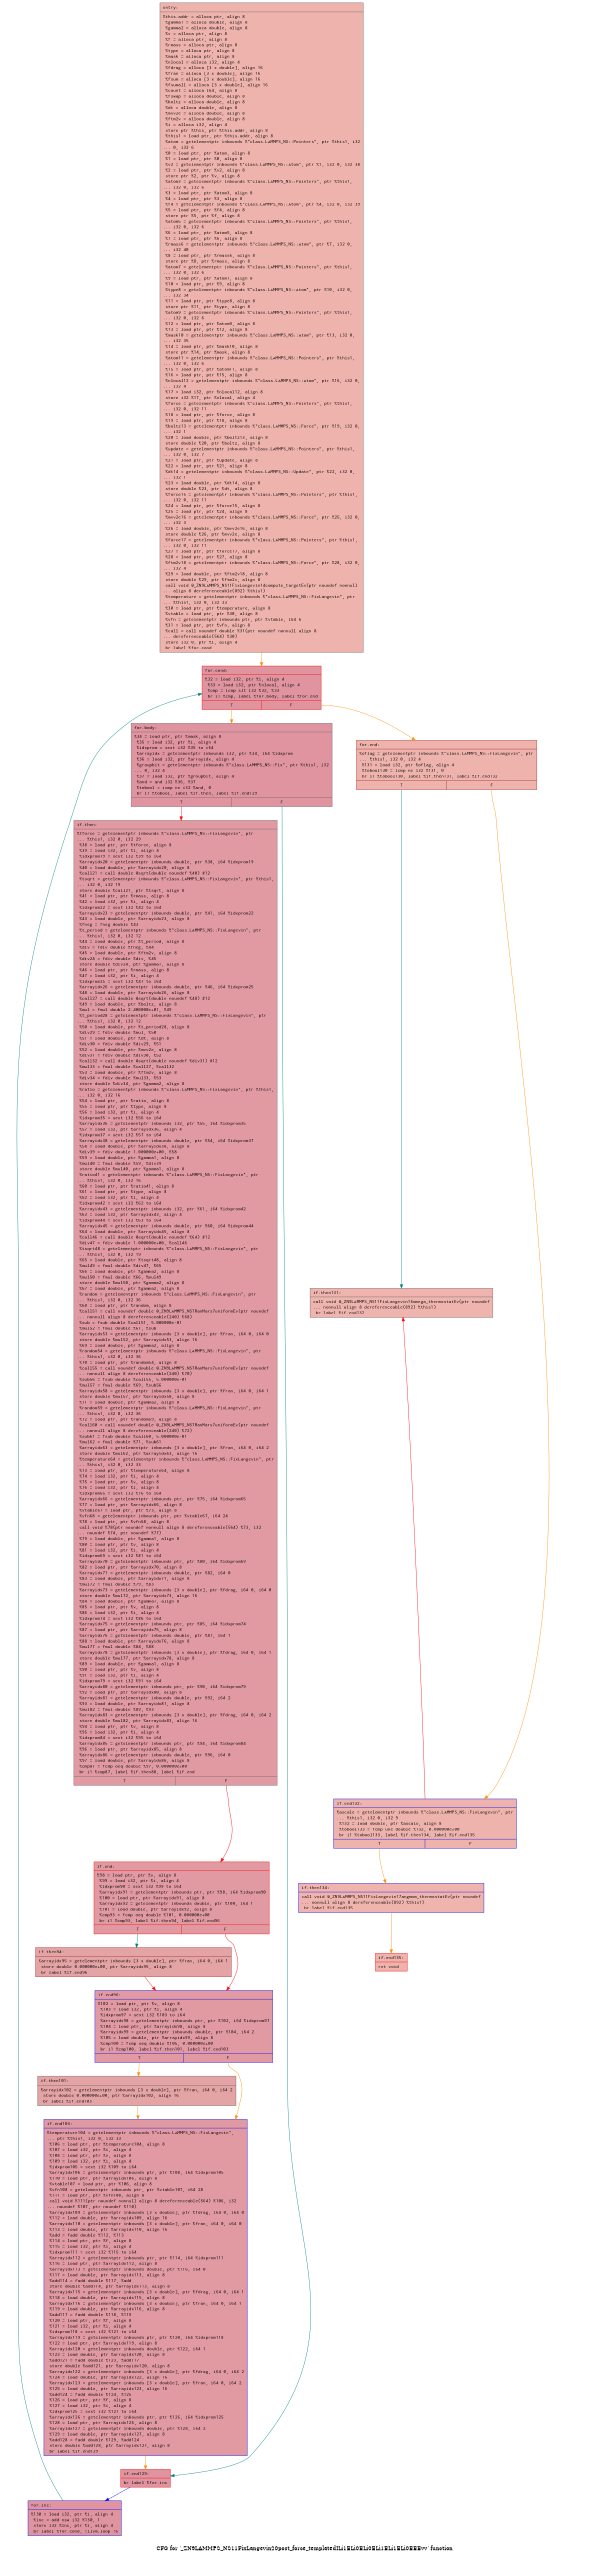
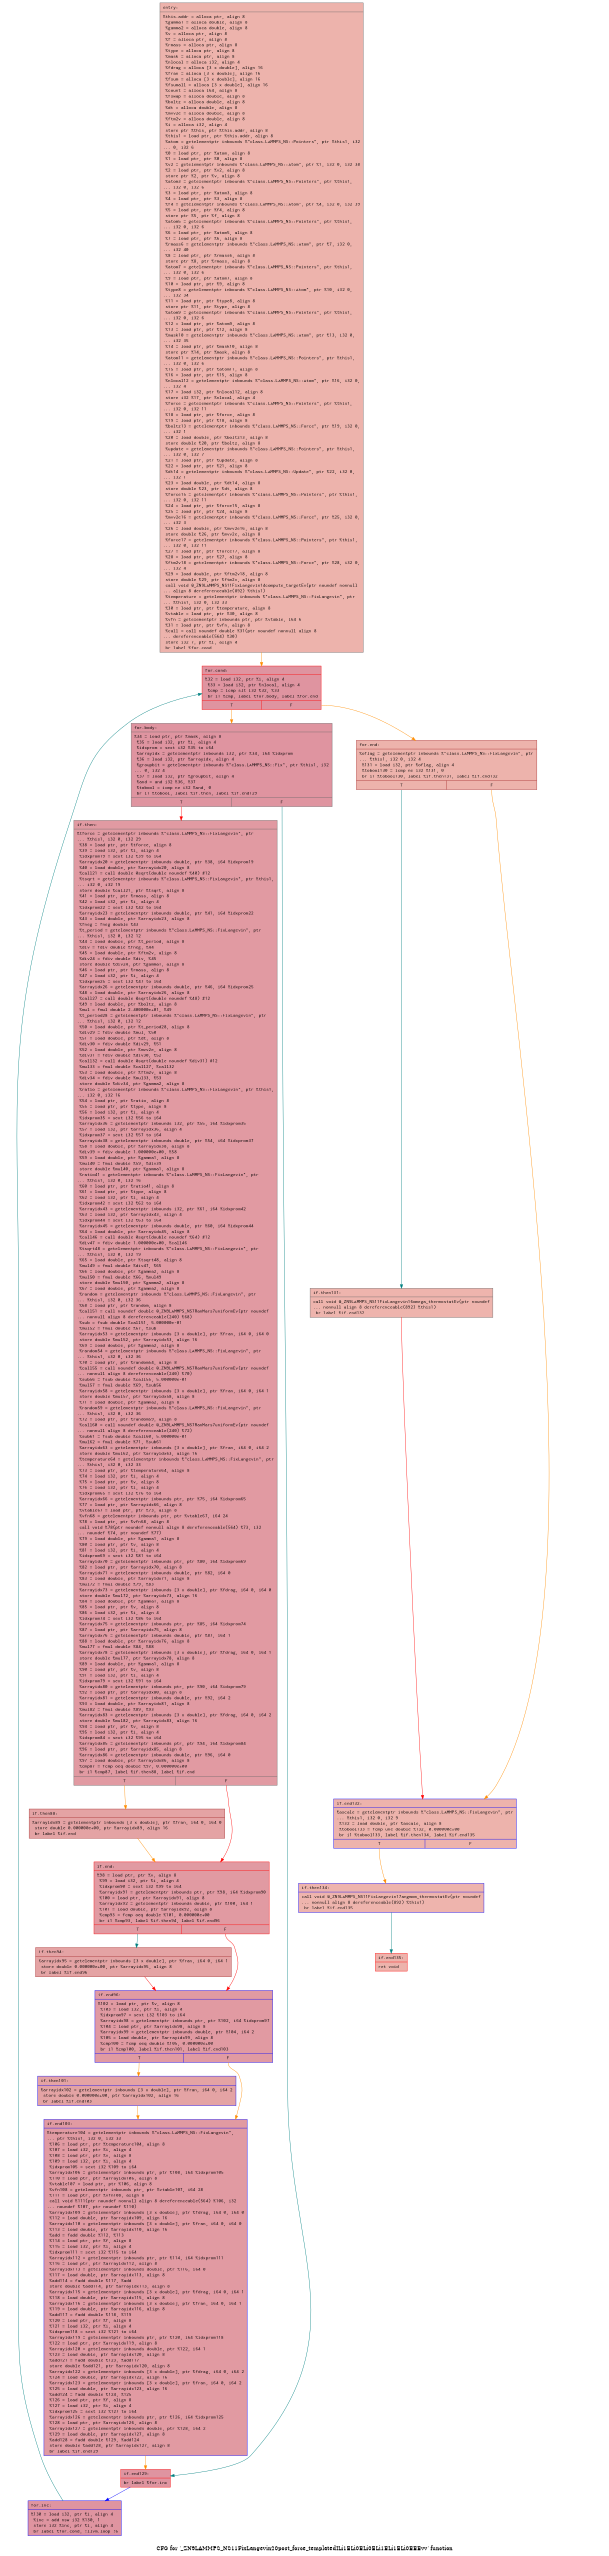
node "entry:": text "store i32 0, ptr %i, align 4" -> "store i32 7, ptr %i, align 4"
edge "if.end132:" -> "if.then131:": reversed
node "if.then88:": added
edge "if.then134:" -> "if.end135:": color darkorange -> teal
node "if.then101:": color gray40 -> blue
